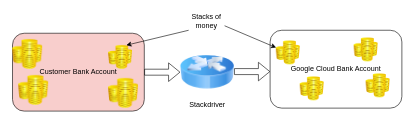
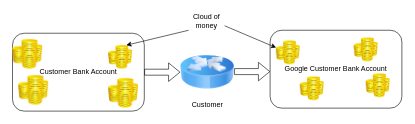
node "Stacks of money": label "Stacks of money" -> "Cloud of money"
node "Google Cloud Bank Account": label "Google Cloud Bank Account" -> "Google Customer Bank Account"
node "Customer Bank Account": fillcolor #f8cecc -> #ffffff
node "Stackdriver": label "Stackdriver" -> "Customer"
